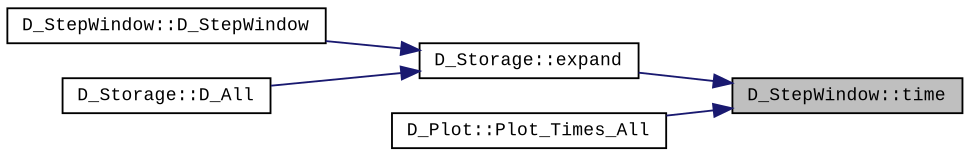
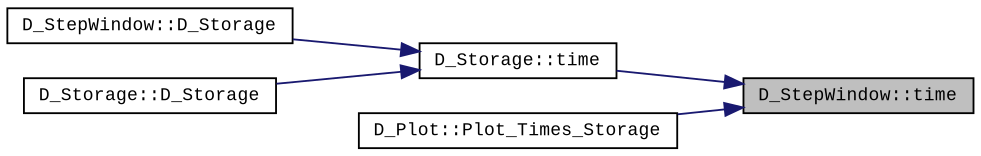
node "D_StepWindow::D_StepWindow": label "D_StepWindow::D_StepWindow" -> "D_StepWindow::D_Storage"
node "D_Storage::expand": label "D_Storage::expand" -> "D_Storage::time"
node "D_Storage::D_All": label "D_Storage::D_All" -> "D_Storage::D_Storage"
node "D_Plot::Plot_Times_All": label "D_Plot::Plot_Times_All" -> "D_Plot::Plot_Times_Storage"
